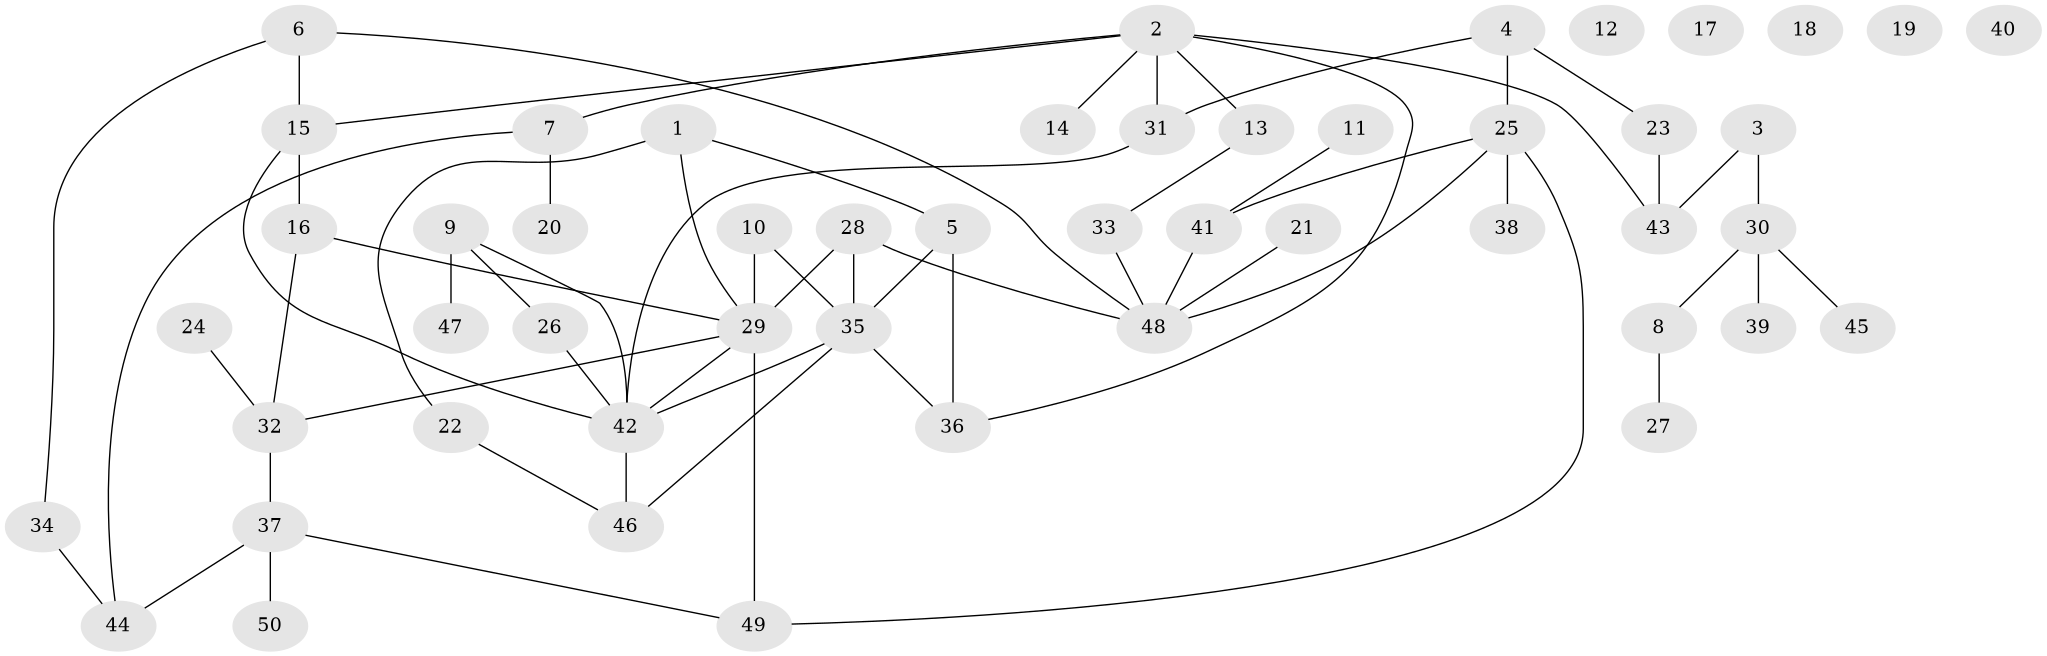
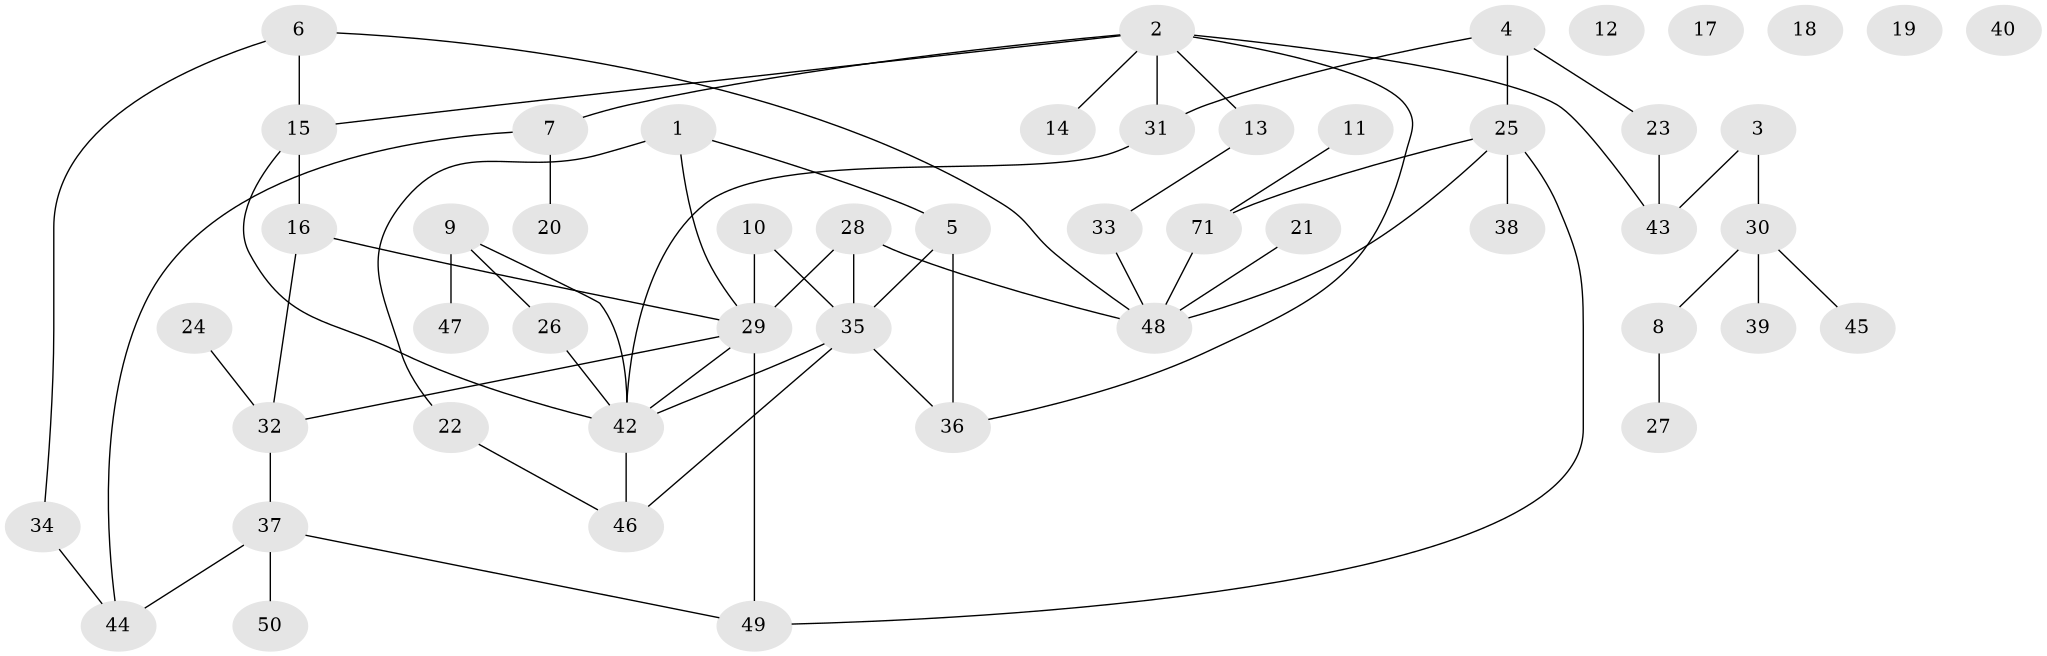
node "41": label "41" -> "71"
